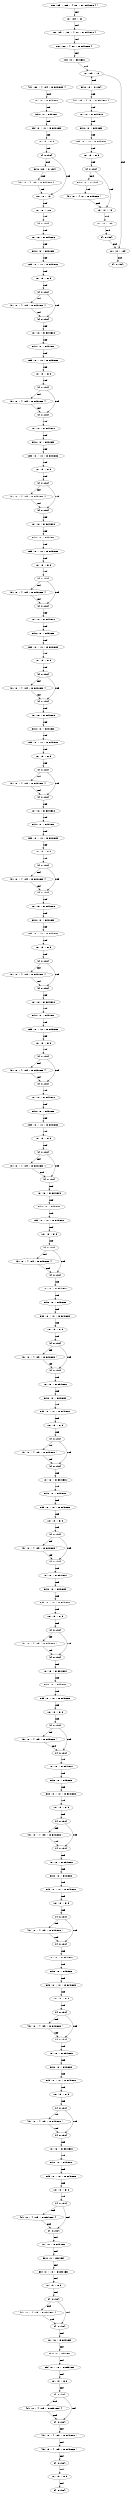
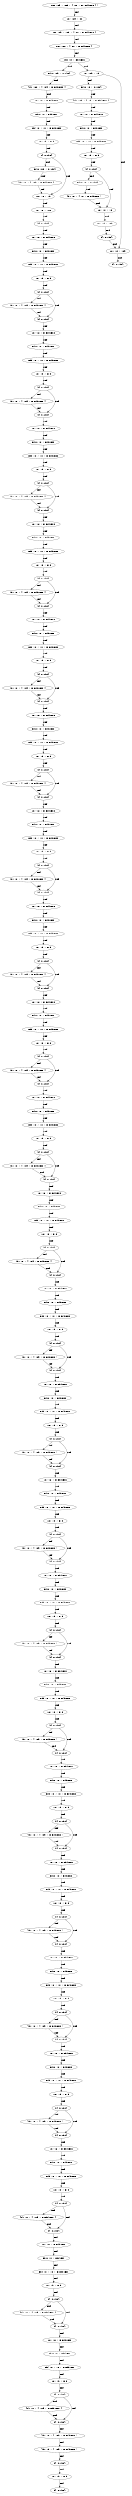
node "adrp x19 , symbol": added
edge "adrp x0 , symbol" -> "mov w19 , w0": reversed
